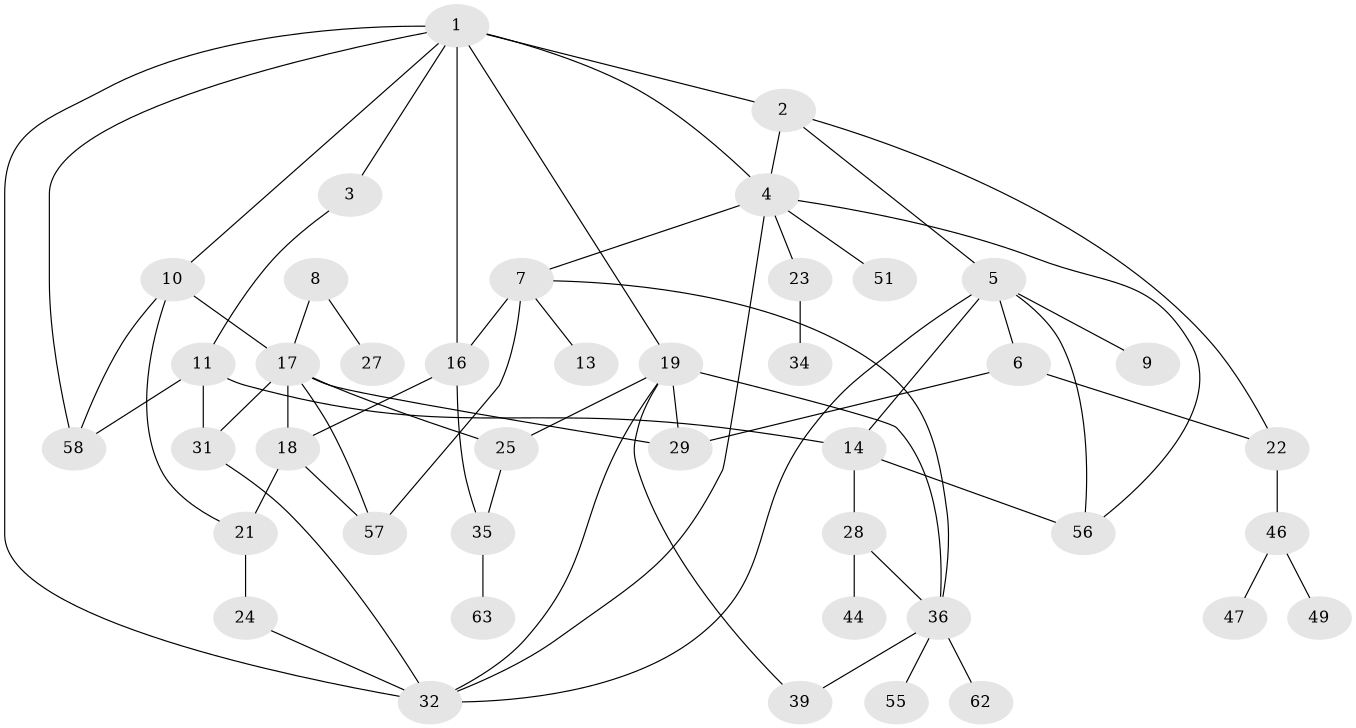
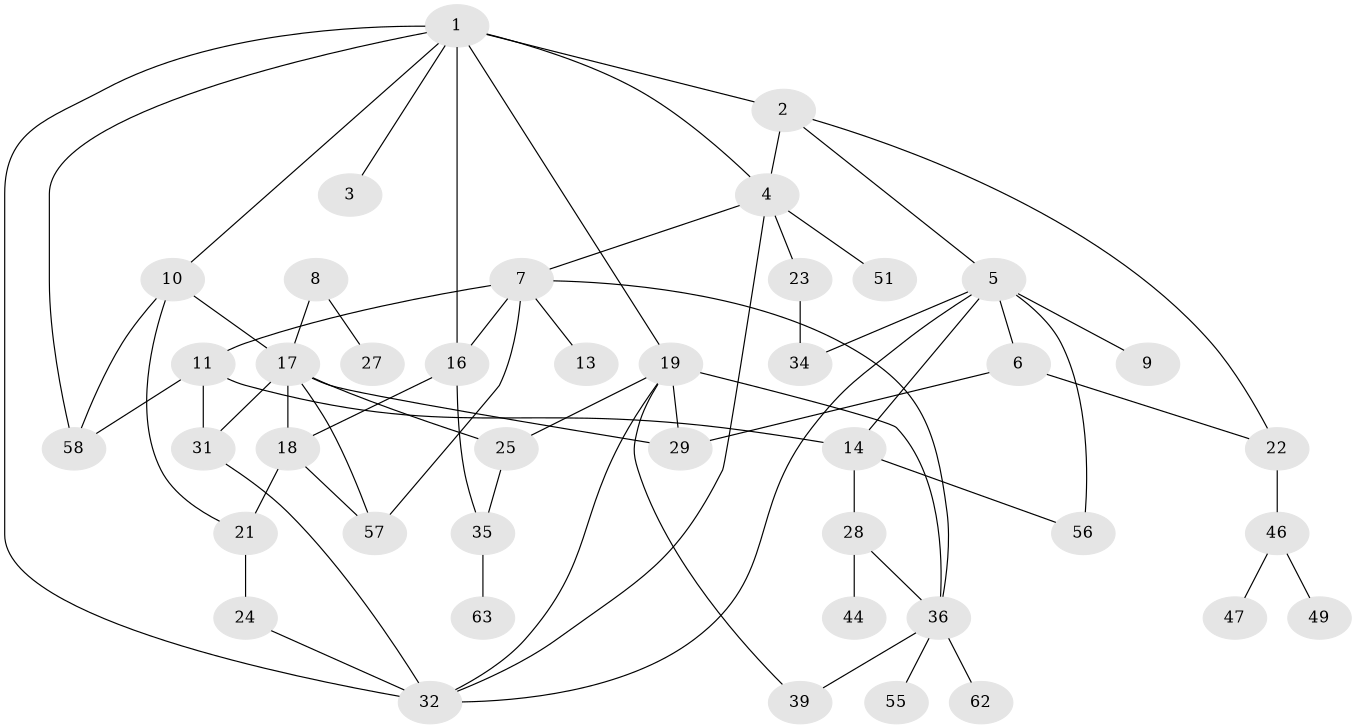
edge "3" -- "11": now "7" -- "11"
edge "4" -- "56": removed
edge "5" -- "34": added
